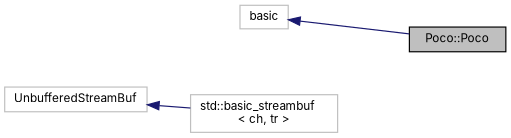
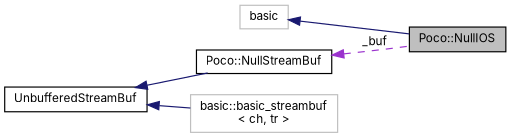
node "Poco::Poco": label "Poco::Poco" -> "Poco::NullIOS"
node "Poco::NullStreamBuf": added
node "UnbufferedStreamBuf": color grey75 -> black
node "std::basic_streambuf < ch, tr >": label "std::basic_streambuf < ch, tr >" -> "basic::basic_streambuf < ch, tr >"
